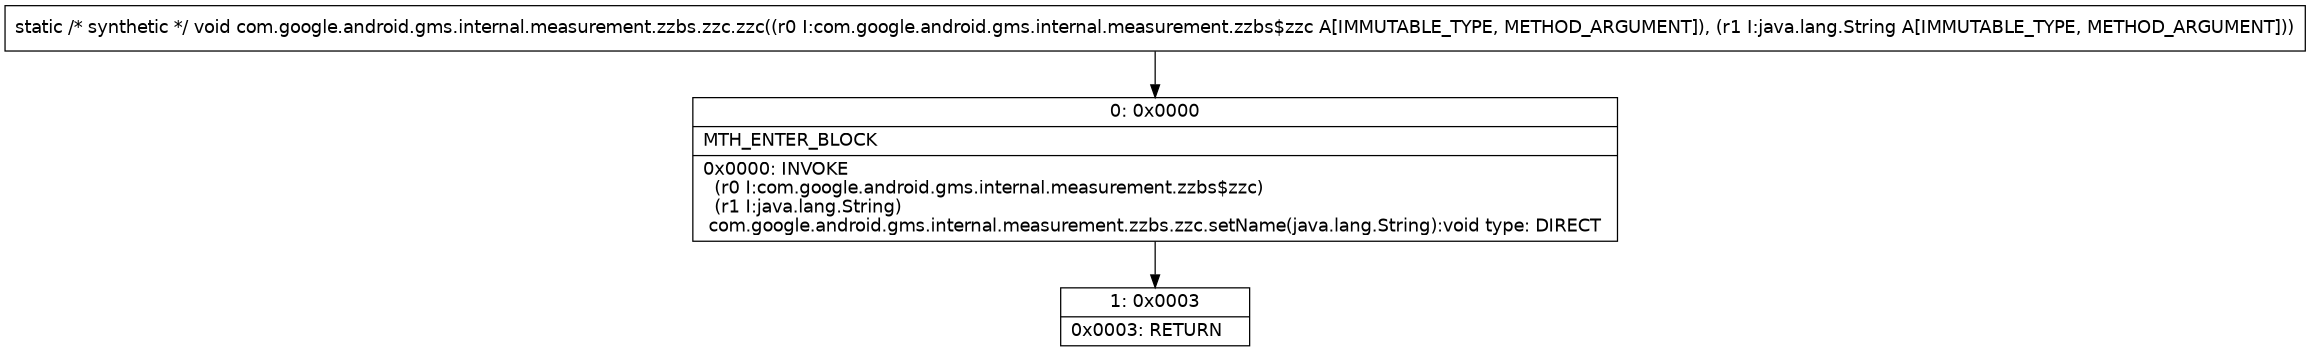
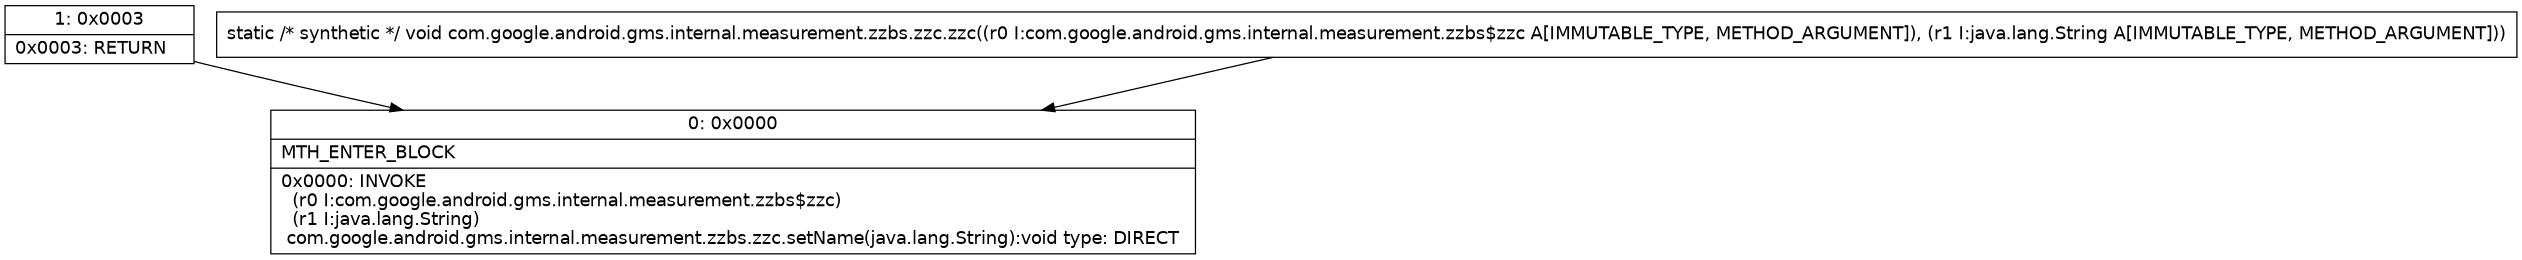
edge "0: 0x0000" -> "1: 0x0003": reversed
